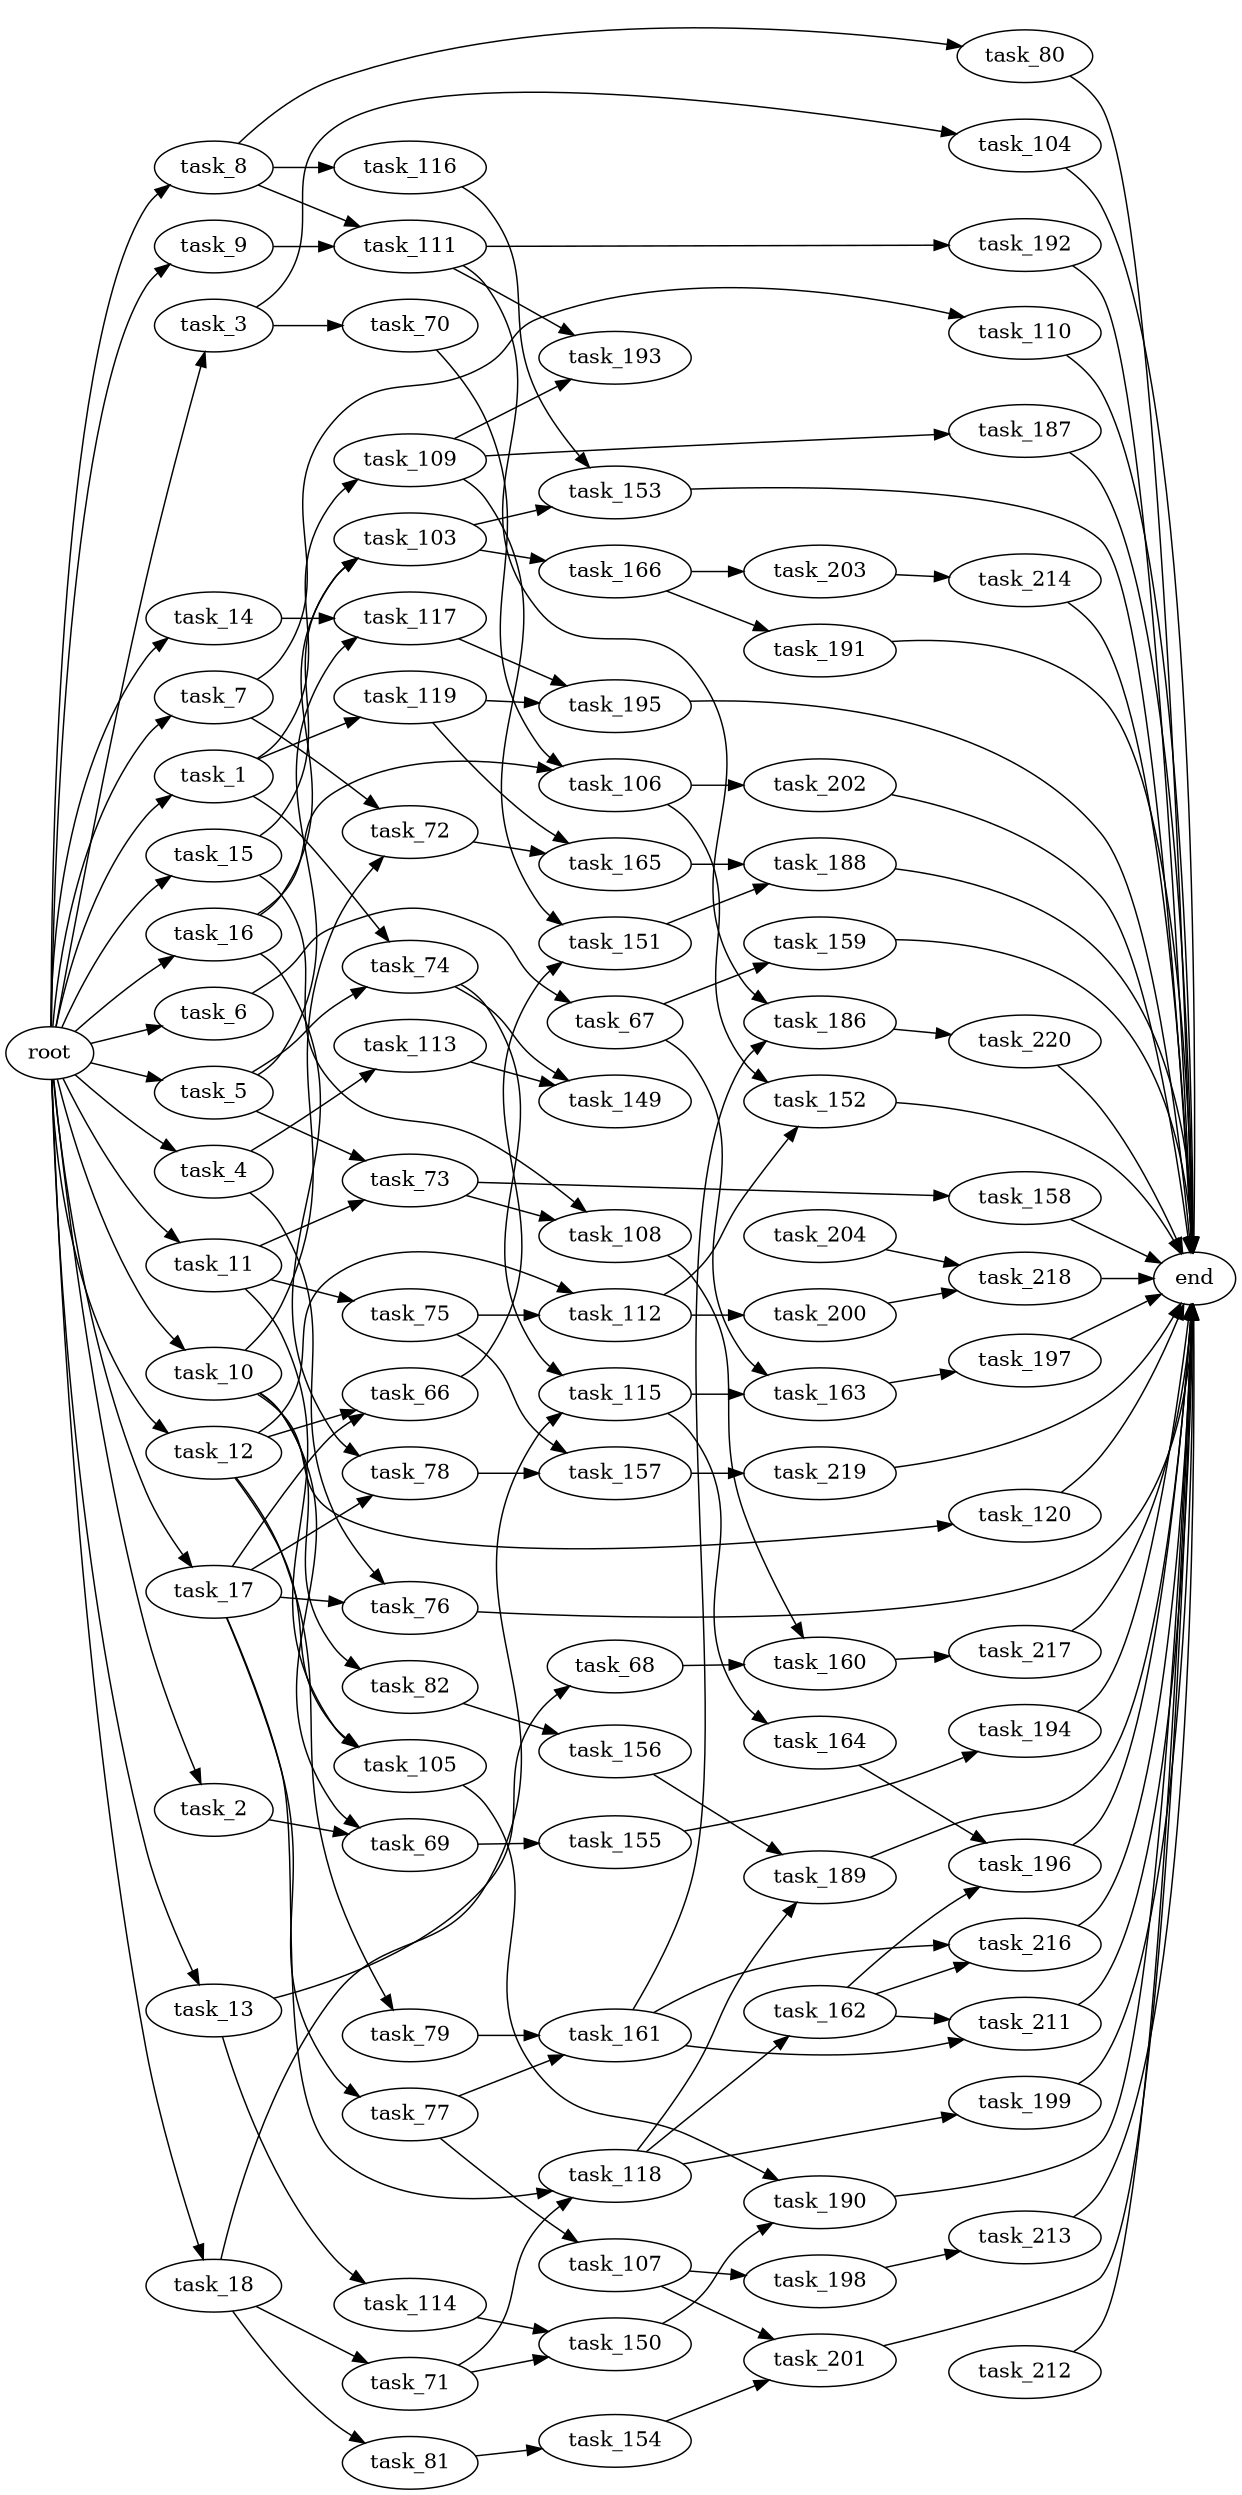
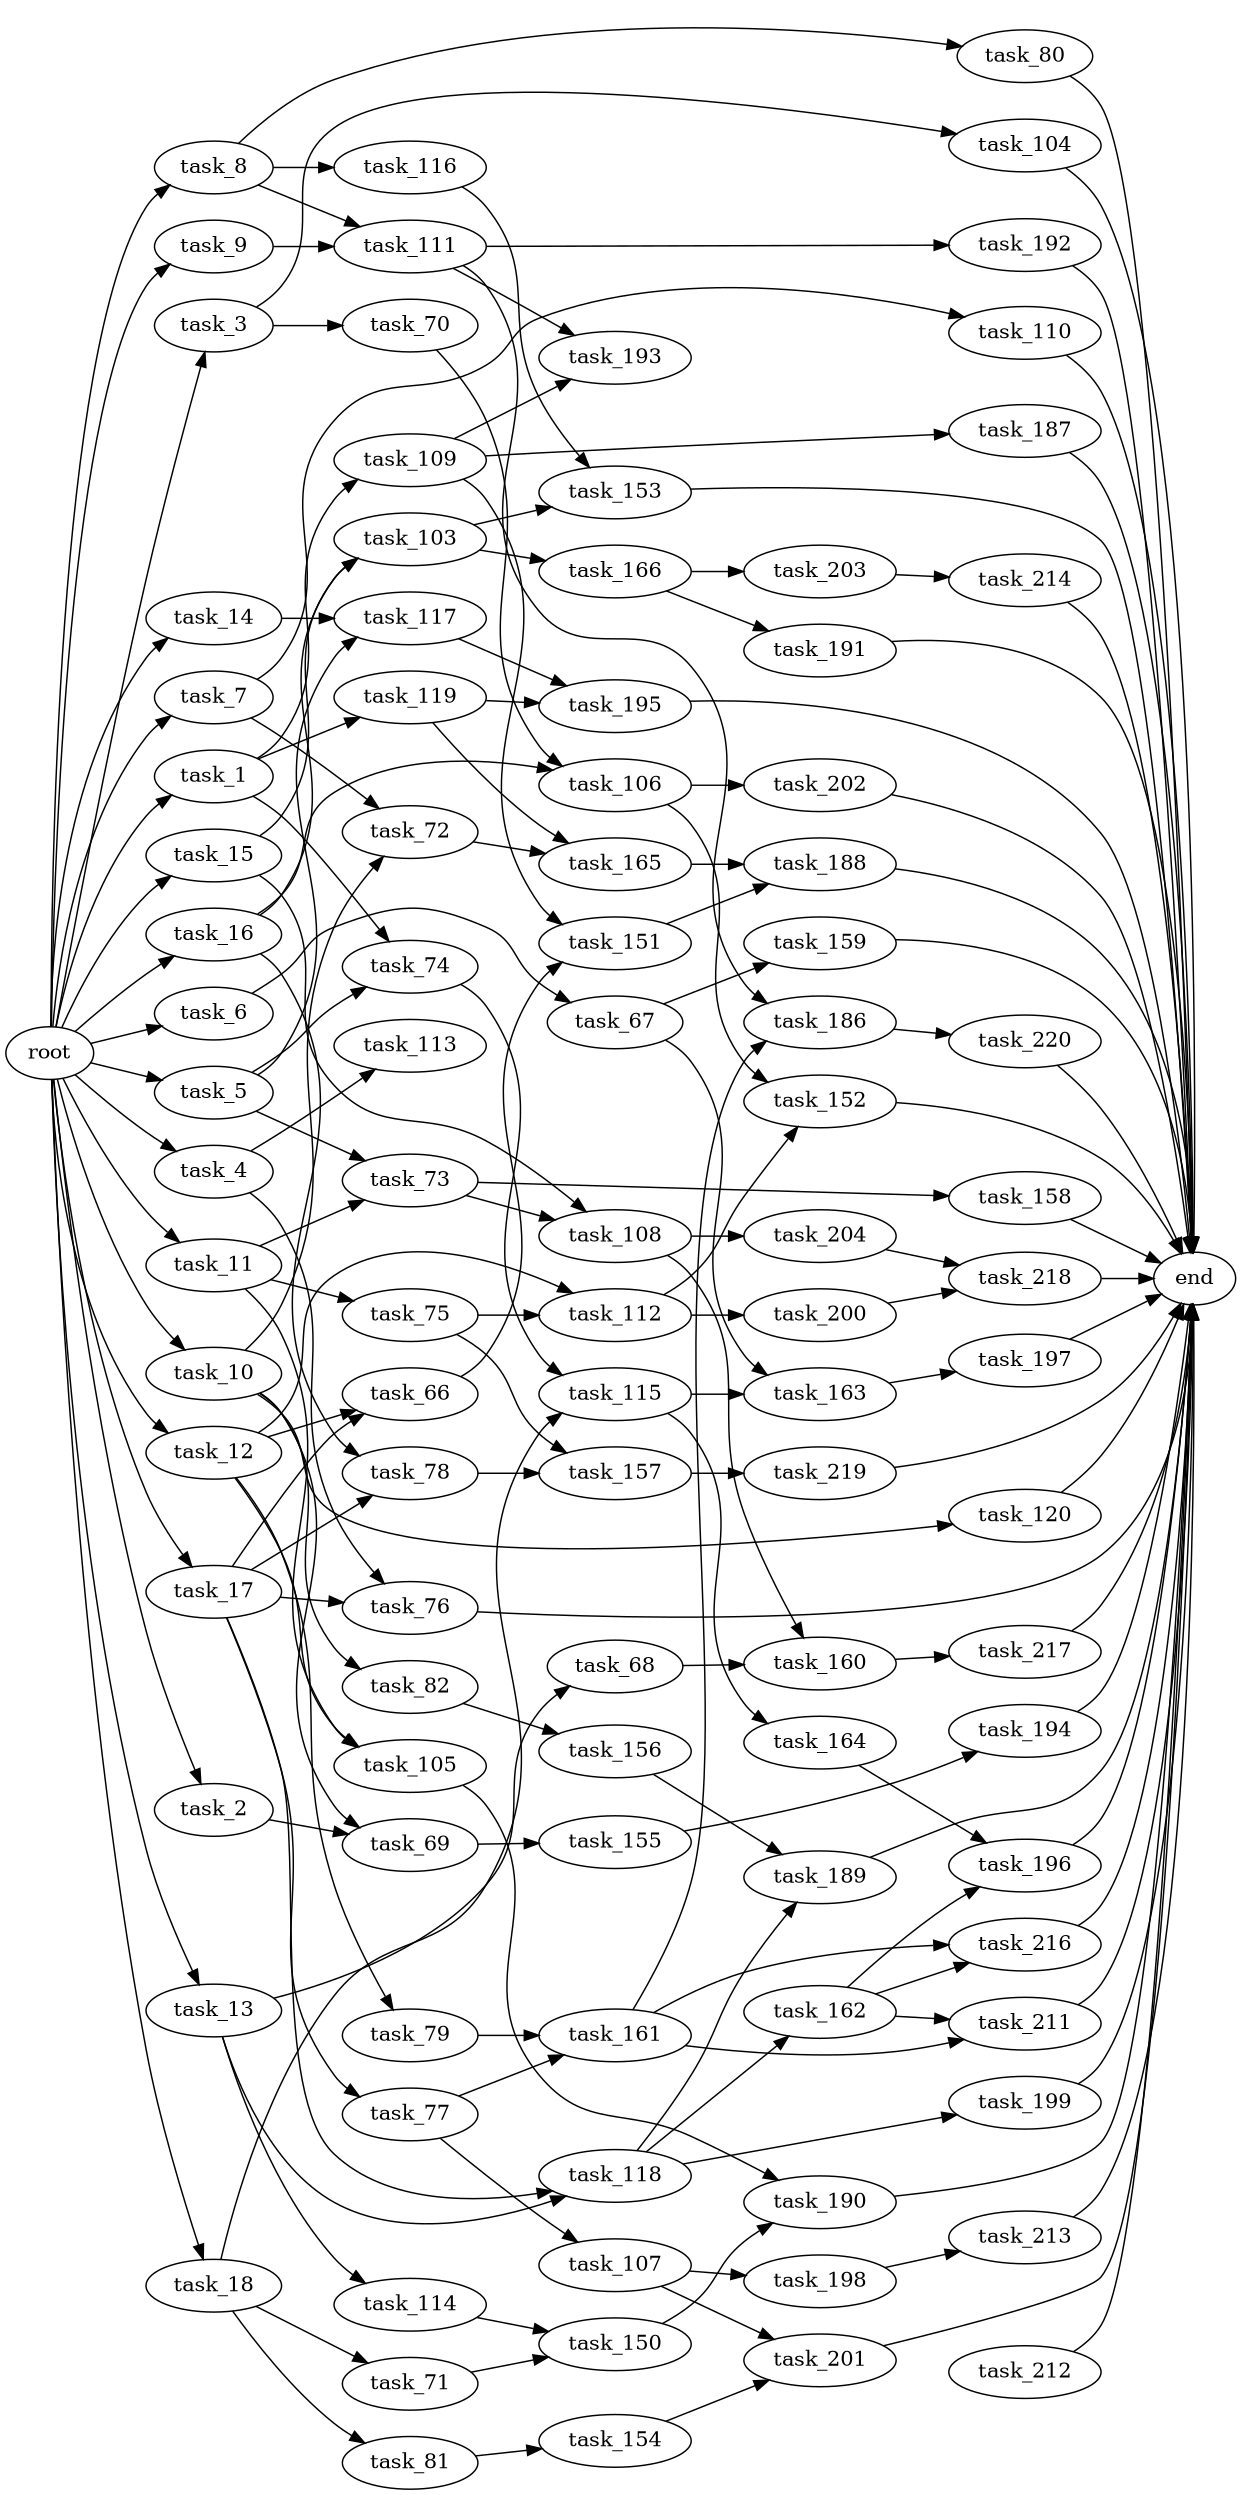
node "task_149": removed
edge "task_108" -> "task_204": added
edge "task_71" -> "task_118": now "task_13" -> "task_118"
